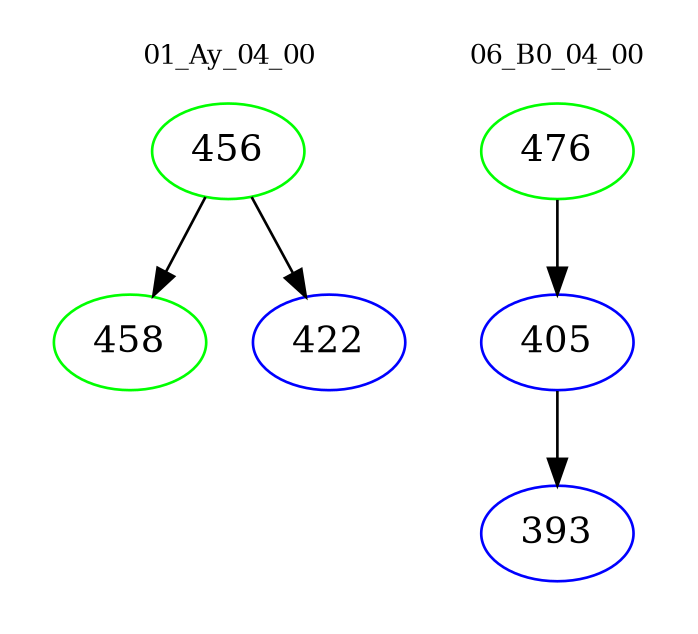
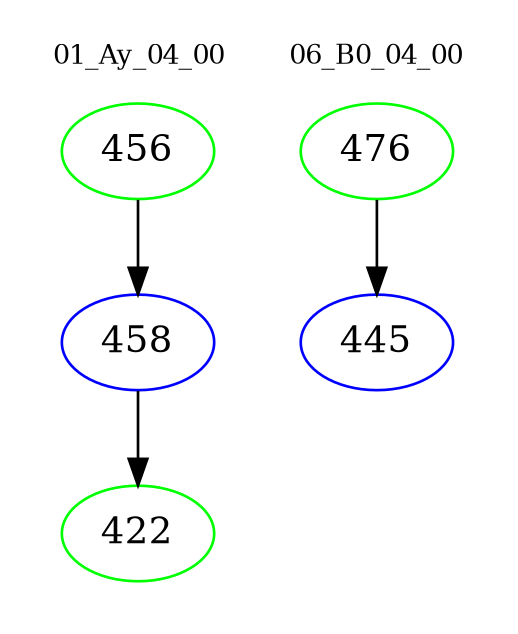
edge "456" -> "422": now "458" -> "422"
node "458": color green -> blue
node "422": color blue -> green
node "405": label "405" -> "445"
node "393": removed
